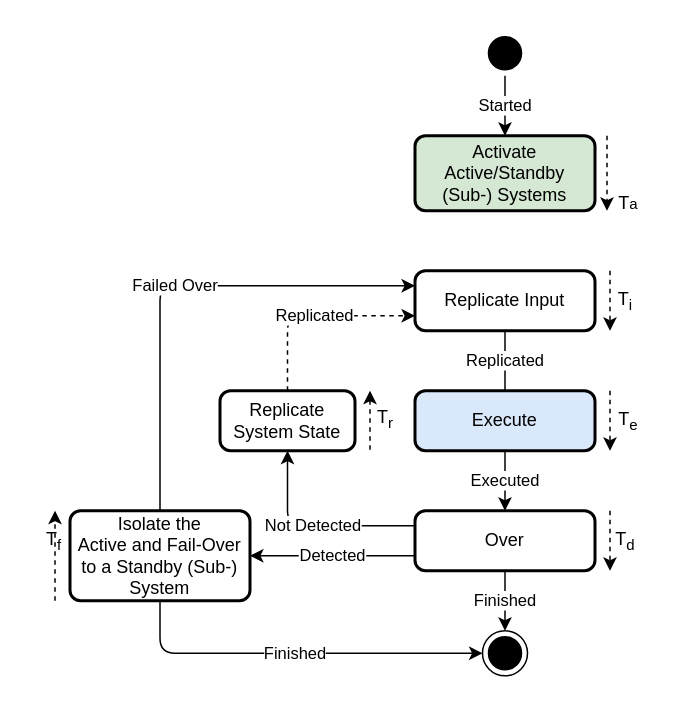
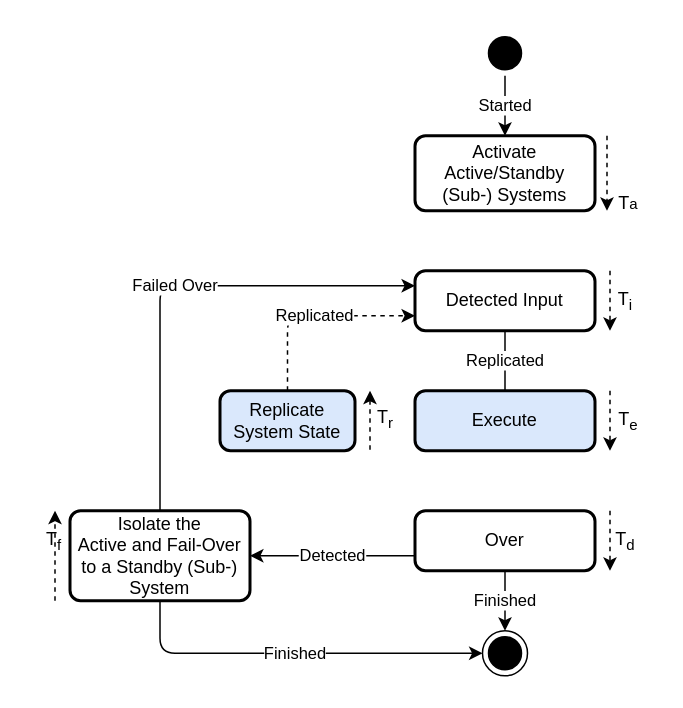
node "Activate Active/Standby (Sub-) Systems": fillcolor #d5e8d4 -> #ffffff
node "Replicate Input": label "Replicate Input" -> "Detected Input"
node "Replicate System State": fillcolor #ffffff -> #dae8fc
edge "Execute" -> "Over": removed, label "Executed"
edge "Over" -> "Replicate System State": removed, label "Not Detected"
